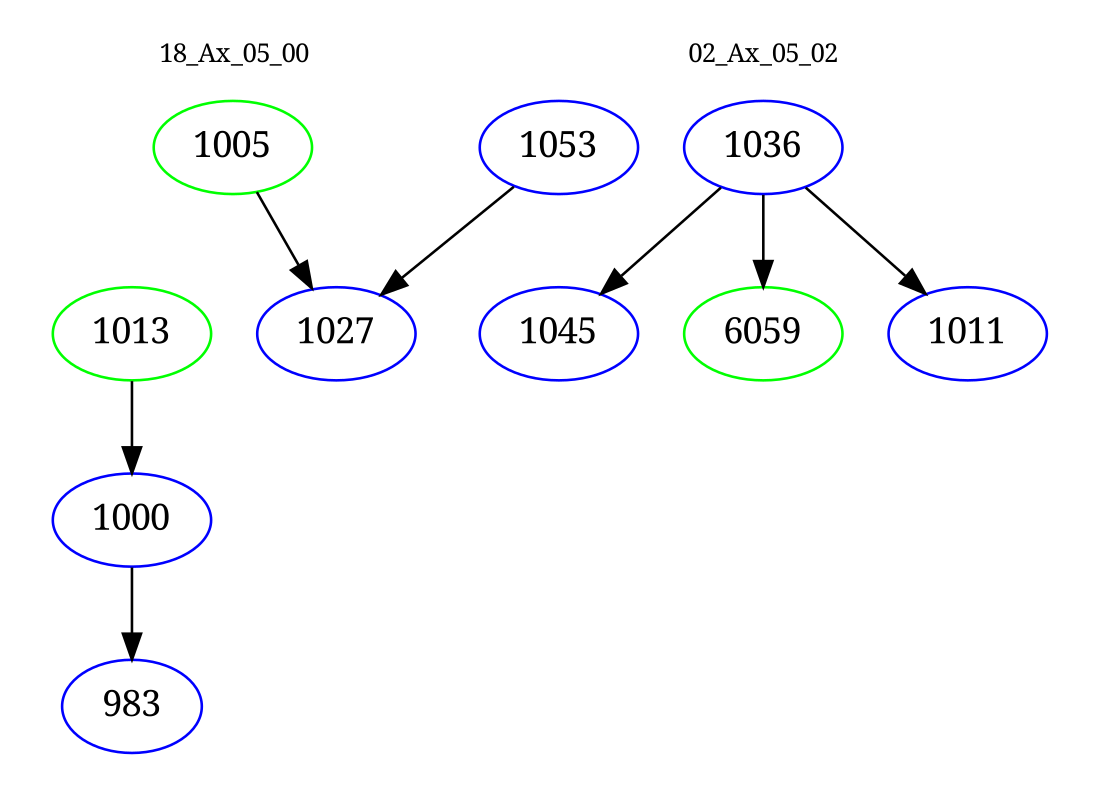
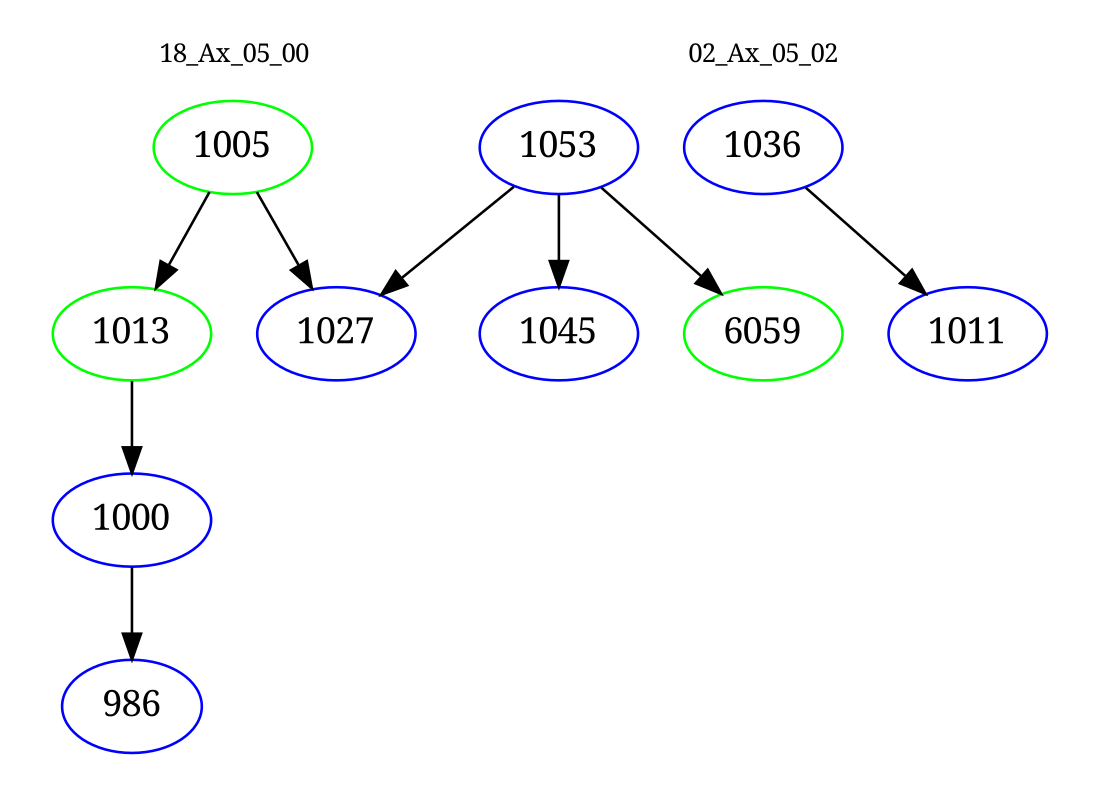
edge "1036" -> "6059": now "1053" -> "6059"
edge "1005" -> "1013": added
edge "1036" -> "1045": now "1053" -> "1045"
node "983": label "983" -> "986"
